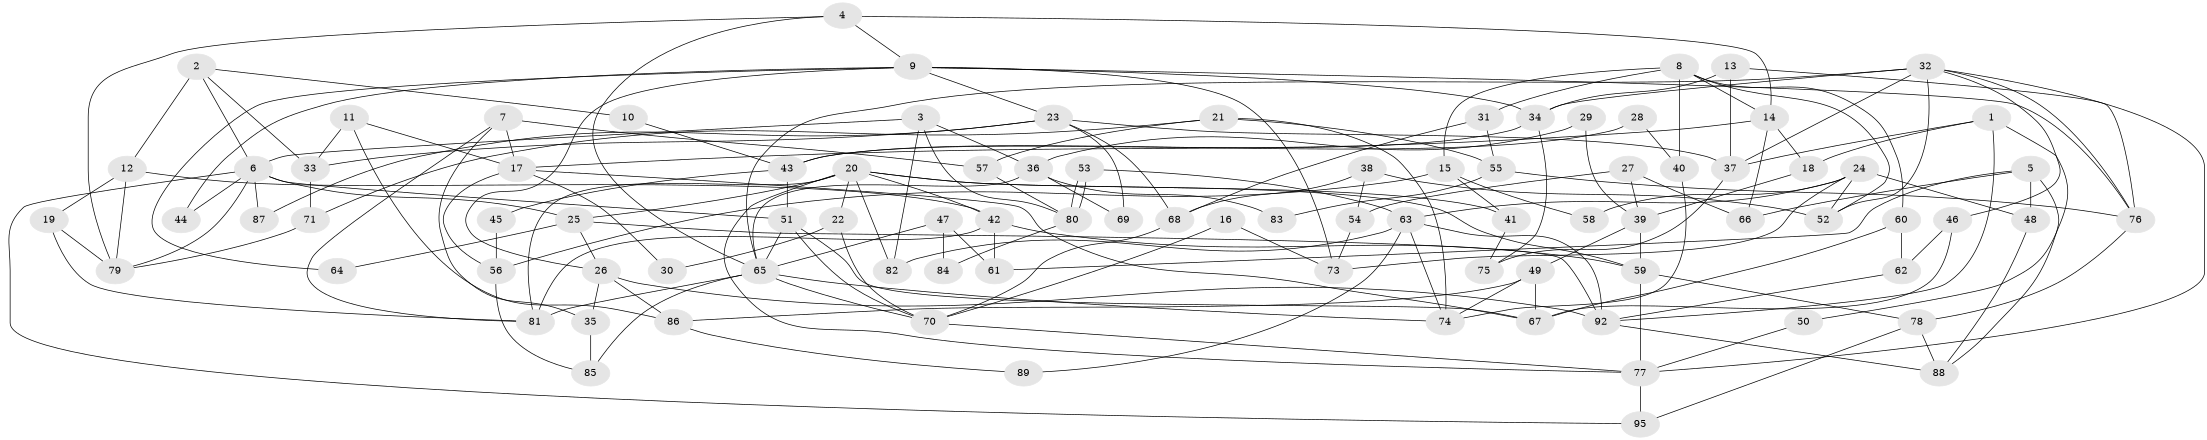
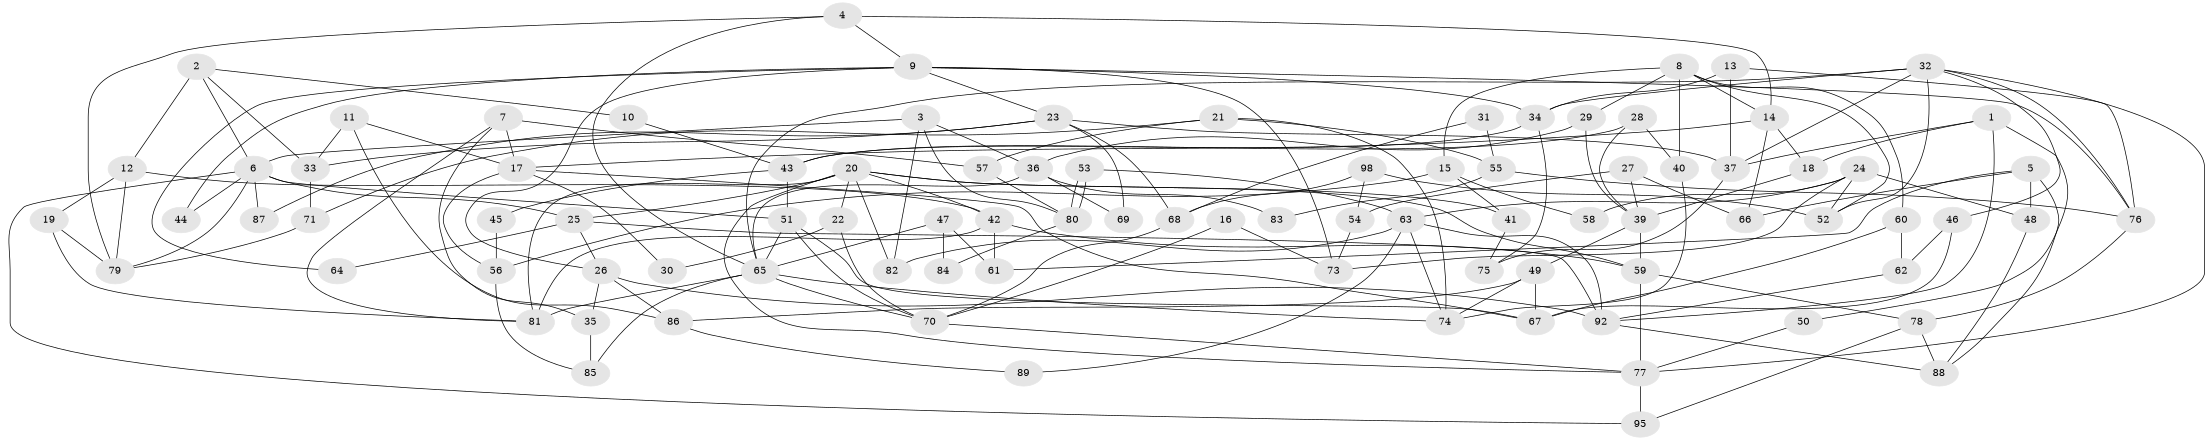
edge "8" -- "31": now "8" -- "29"
edge "28" -- "39": added
node "38": label "38" -> "98"
